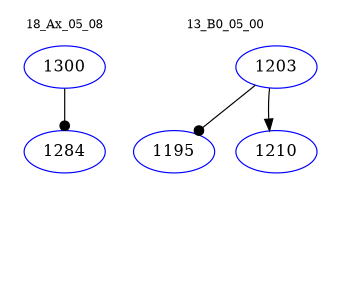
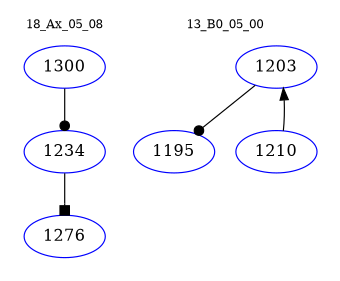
edge "1203" -> "1210": reversed
node "1284": label "1284" -> "1234"
node "1276": added
